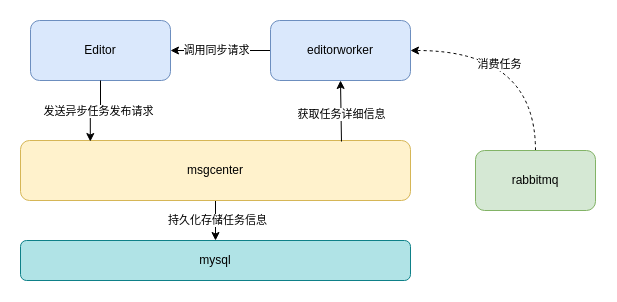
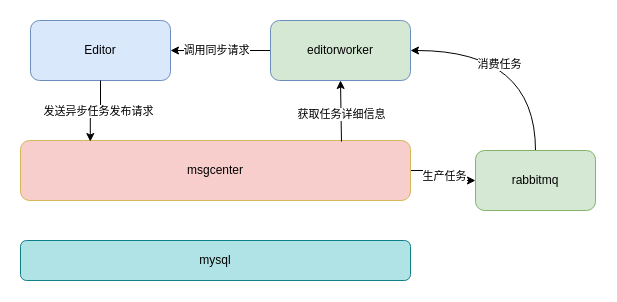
node "editorworker": fillcolor #dae8fc -> #d5e8d4
edge "rabbitmq" -> "editorworker": style dashed -> solid
node "msgcenter": fillcolor #fff2cc -> #f8cecc
edge "msgcenter" -> "rabbitmq": added, label "生产任务"
edge "msgcenter" -> "mysql": removed, label "持久化存储任务信息"
